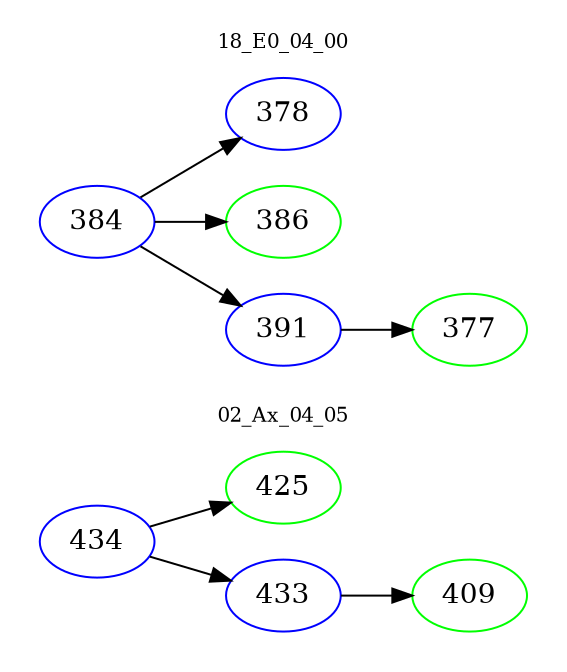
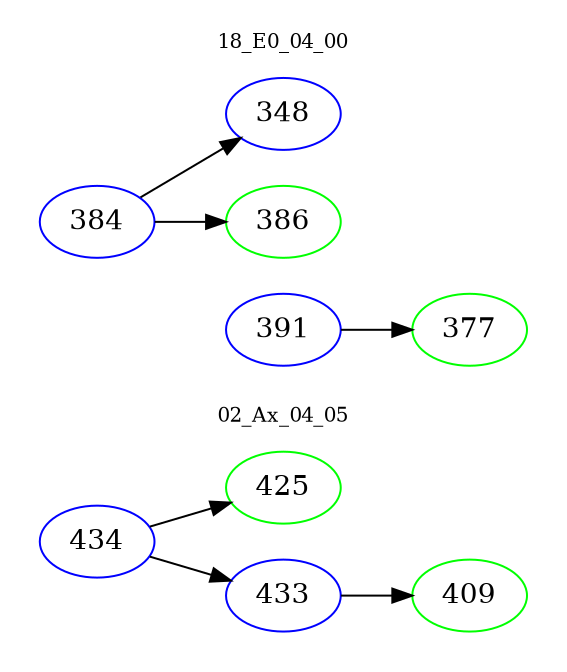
node "378": label "378" -> "348"
edge "384" -> "391": removed
